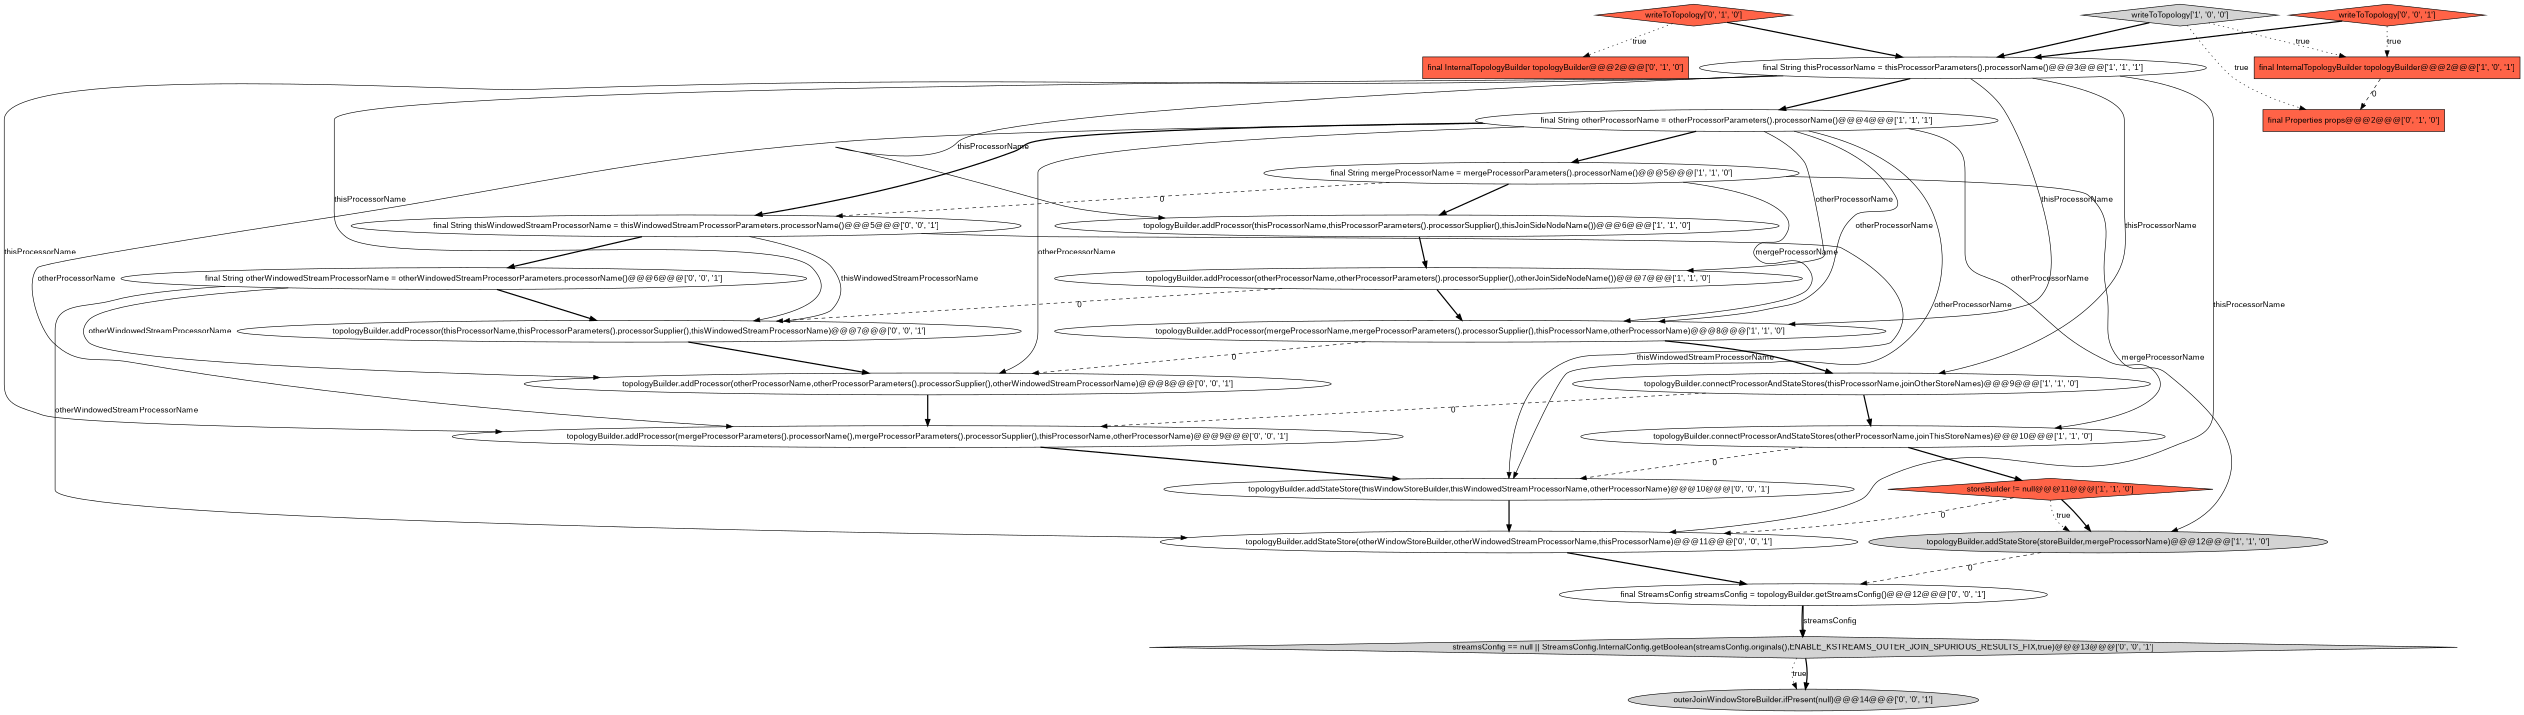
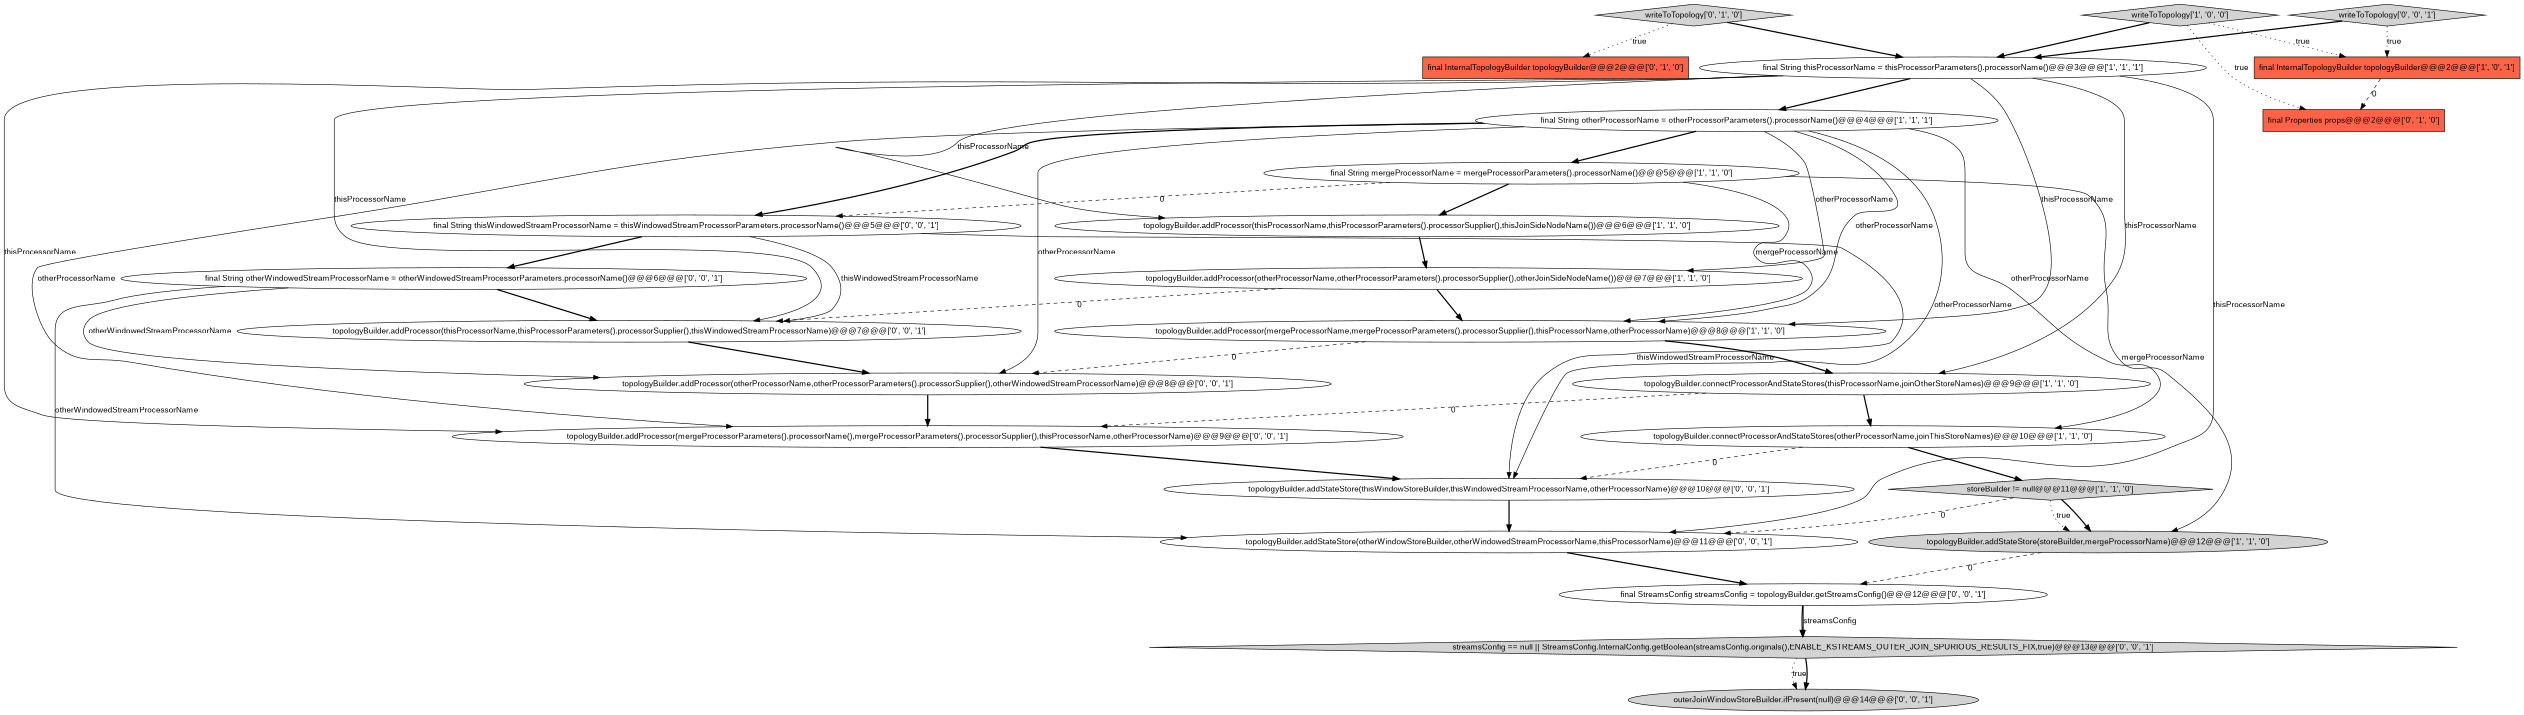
node "writeToTopology['0', '1', '0']": fillcolor tomato -> lightgray
node "writeToTopology['0', '0', '1']": fillcolor tomato -> lightgray
node "storeBuilder != null@@@11@@@['1', '1', '0']": fillcolor tomato -> lightgray
